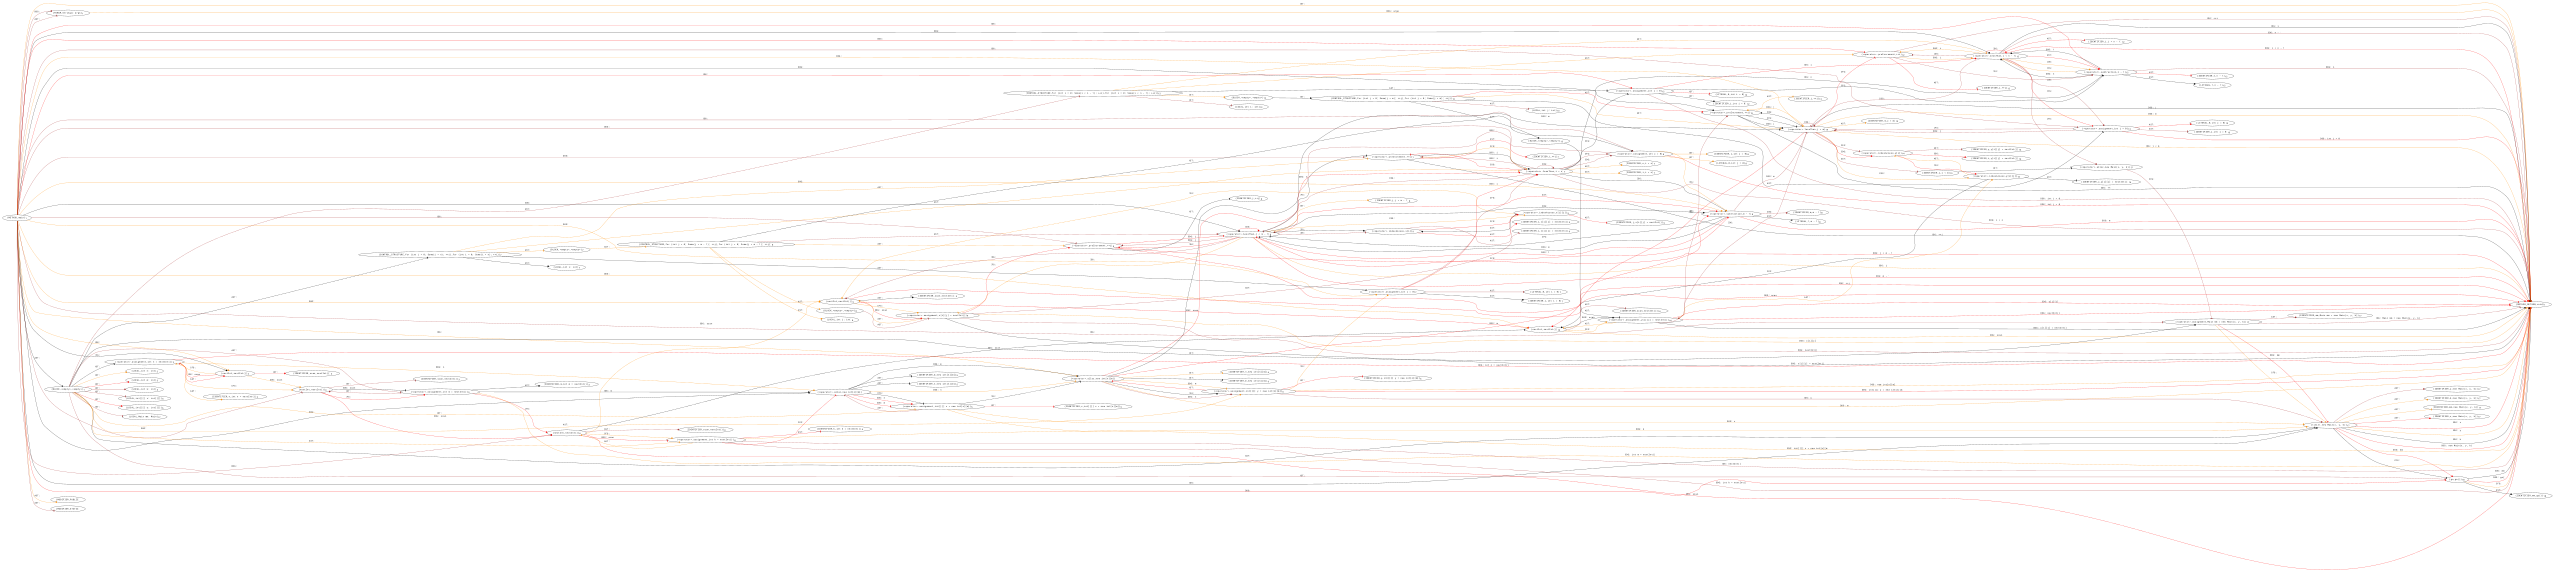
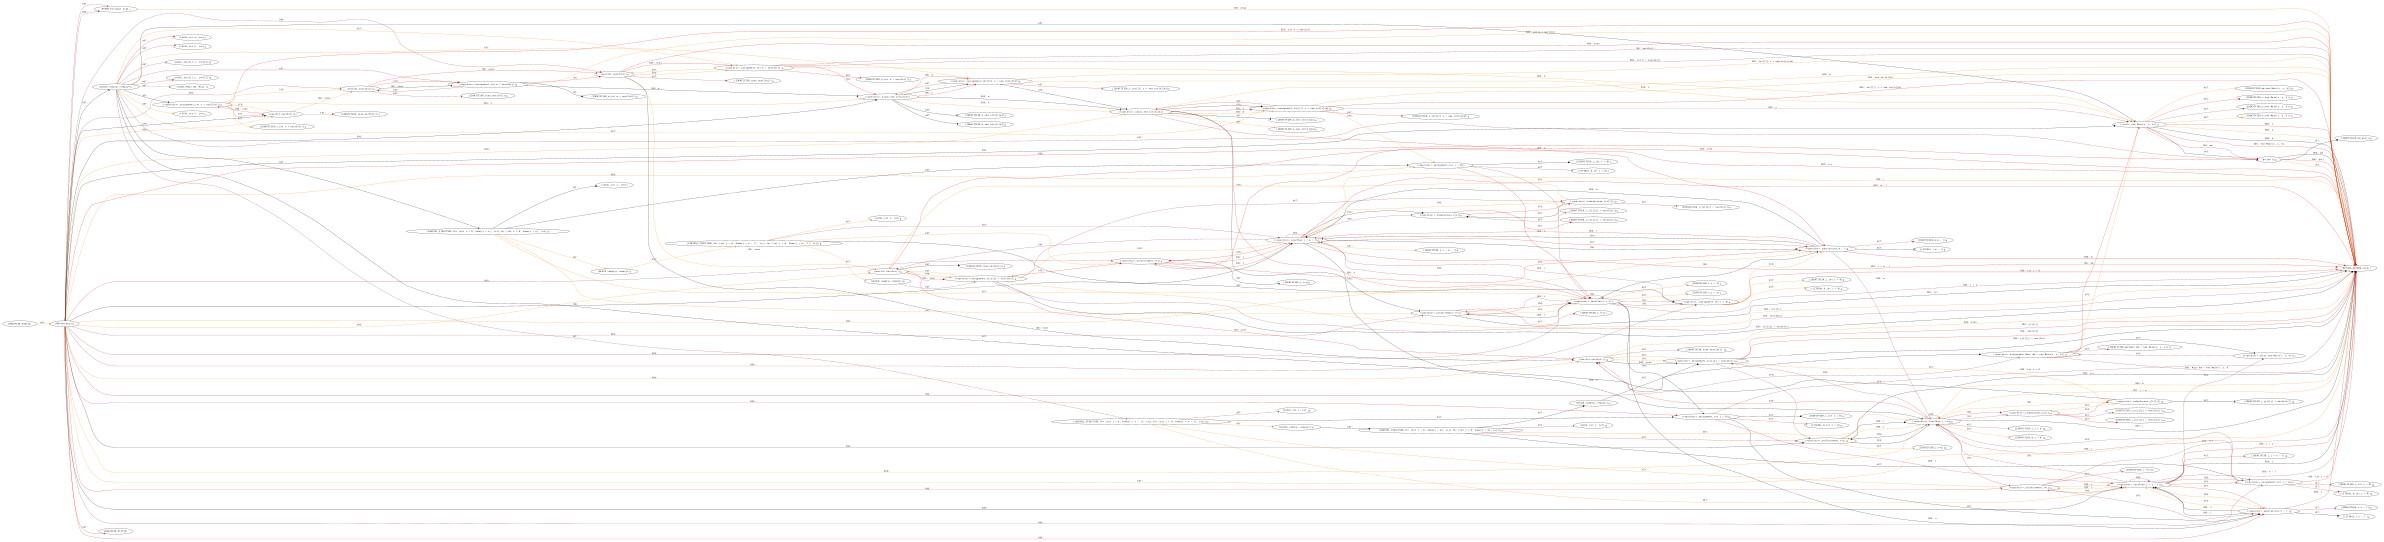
edge "(<operator>.indexAccess,y[i])" -> "(IDENTIFIER,i,y[i][j] = nextInt())": label "DDG: " -> "AST: "
edge "(IDENTIFIER,j,j < m)" -> "(<operator>.alloc,new Main(x, y, k))": now "(<operator>.assignment,Main mm = new Main(x, y, k))" -> "(<operator>.alloc,new Main(x, y, k))"
edge "(<operator>.subtraction,m - 1)" -> "(IDENTIFIER,m,m - 1)": label "CDG: " -> "AST: "
edge "(METHOD,main)" -> "(MODIFIER,PUBLIC)": reversed
